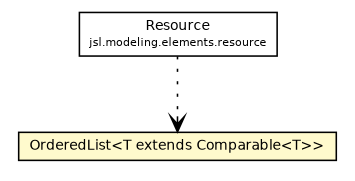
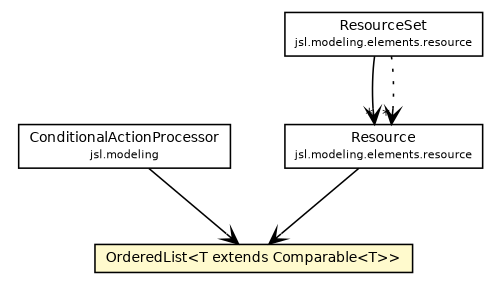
node "ResourceSet": added
edge "Resource" -> "OrderedList<T extends Comparable<T>>": style dotted -> solid
node "ConditionalActionProcessor": added
